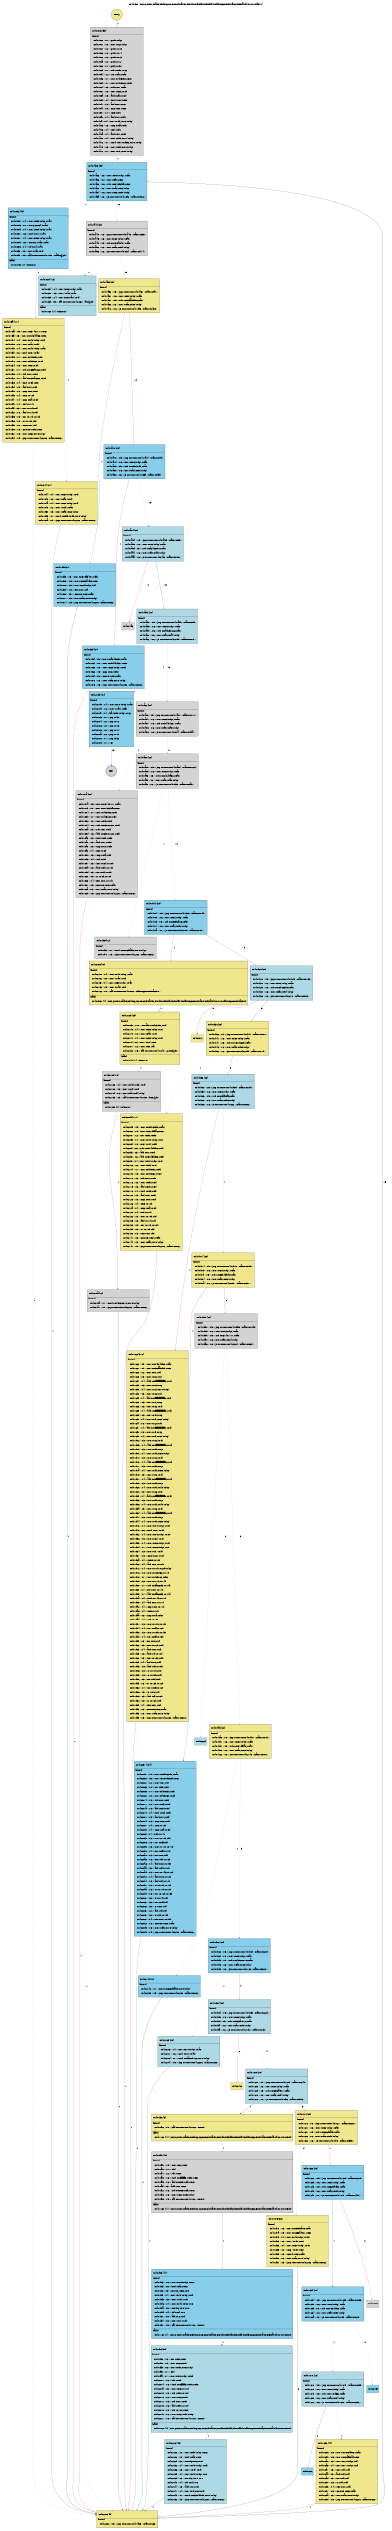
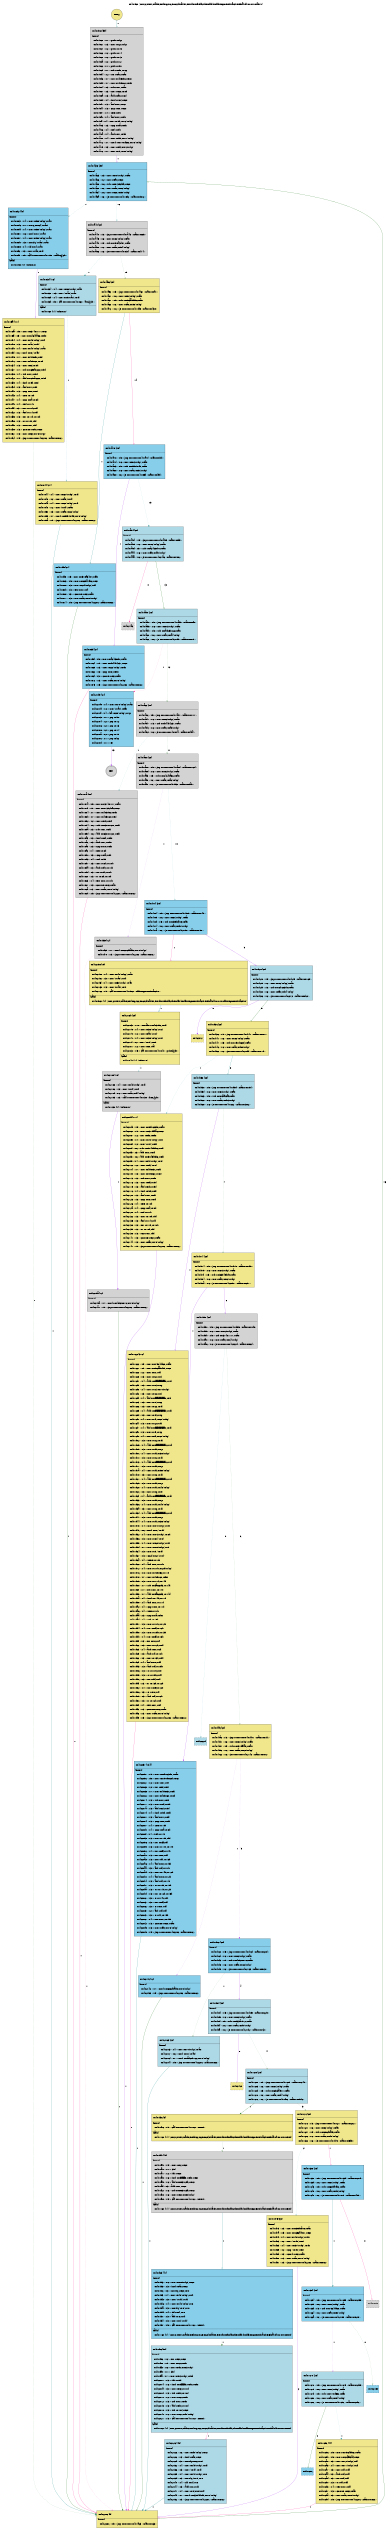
edge "0x401f75 [33]" -> "0x40228c [5]": color darkgreen -> purple
